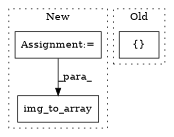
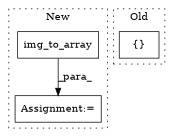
edge "Assignment:=" -> "img_to_array": reversed
